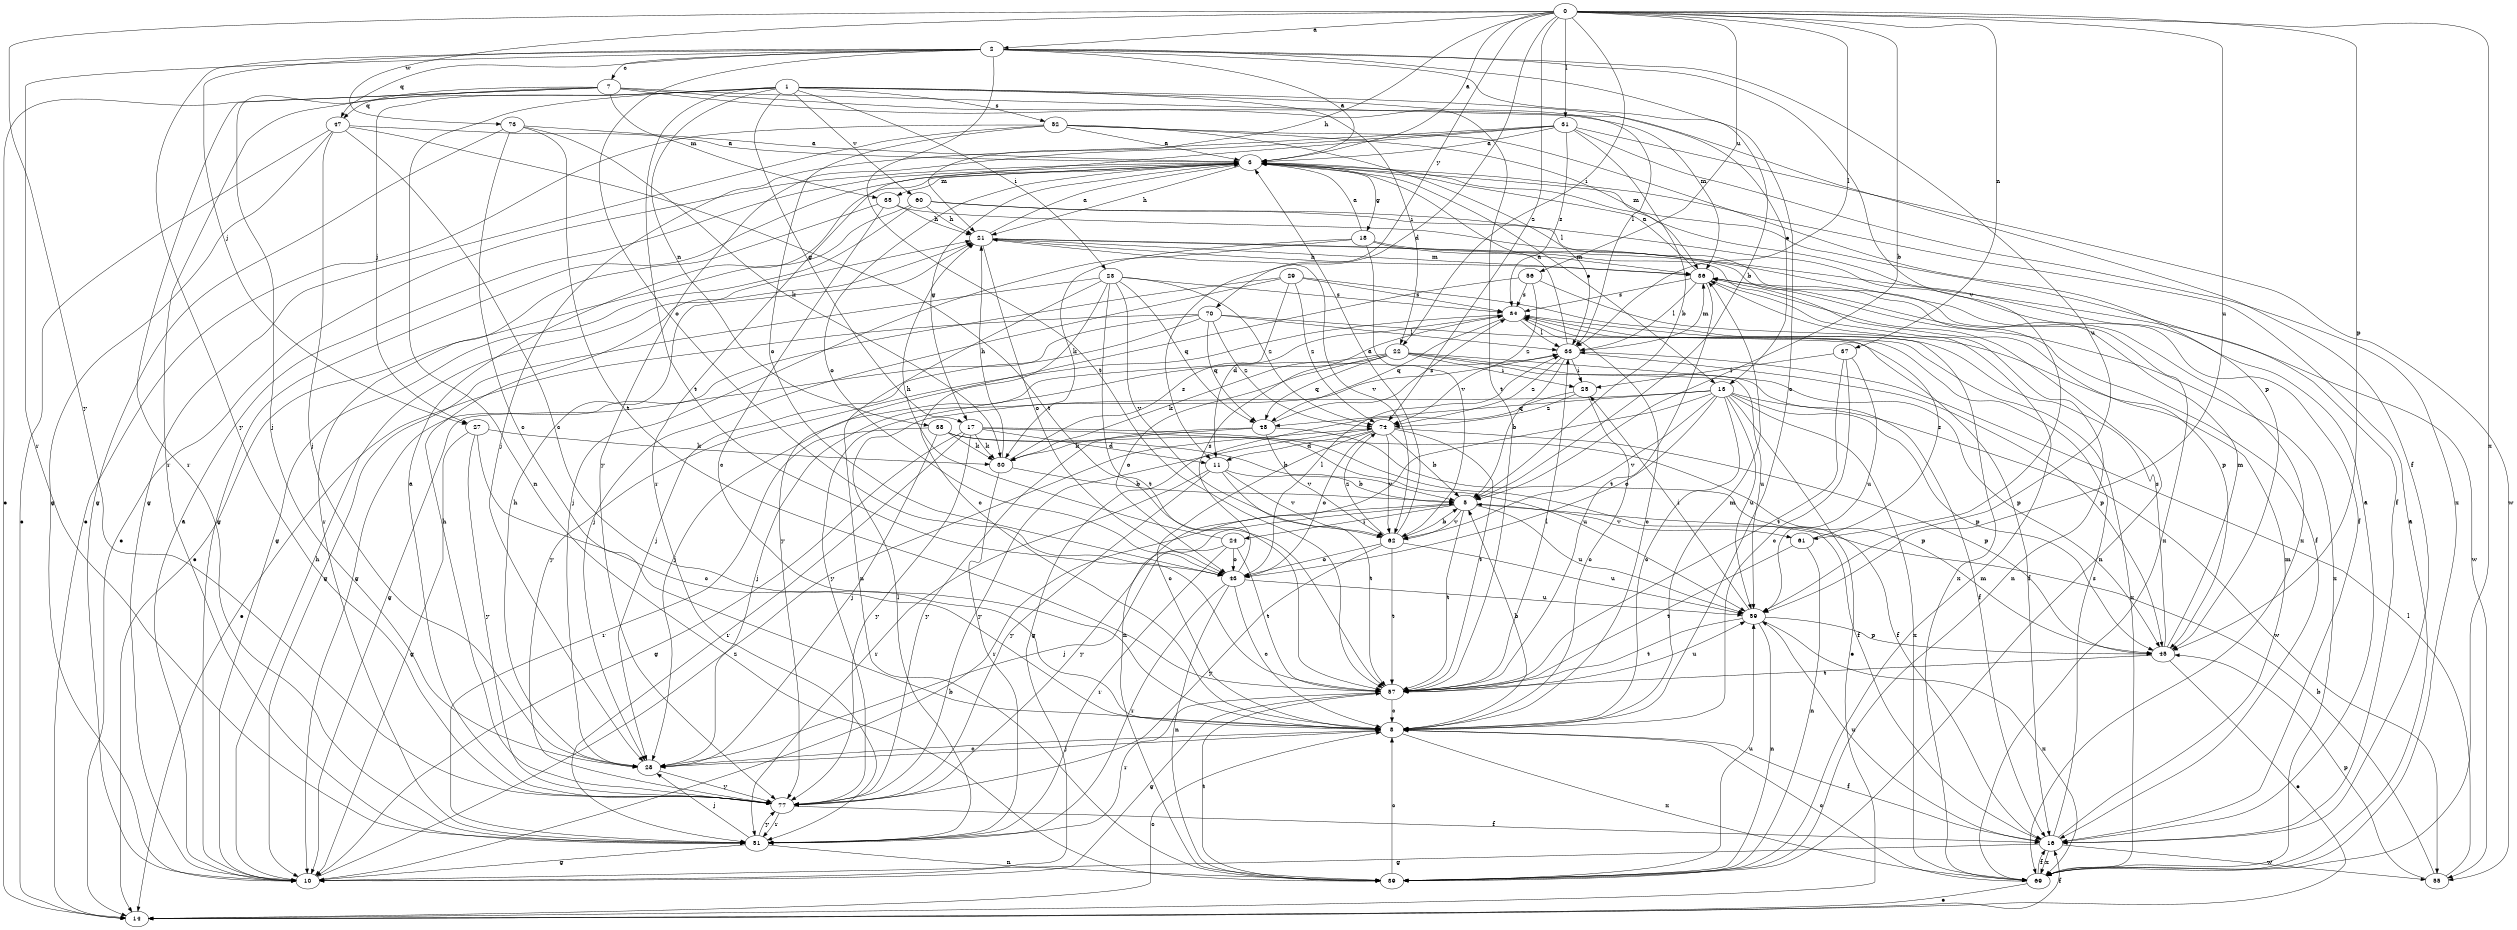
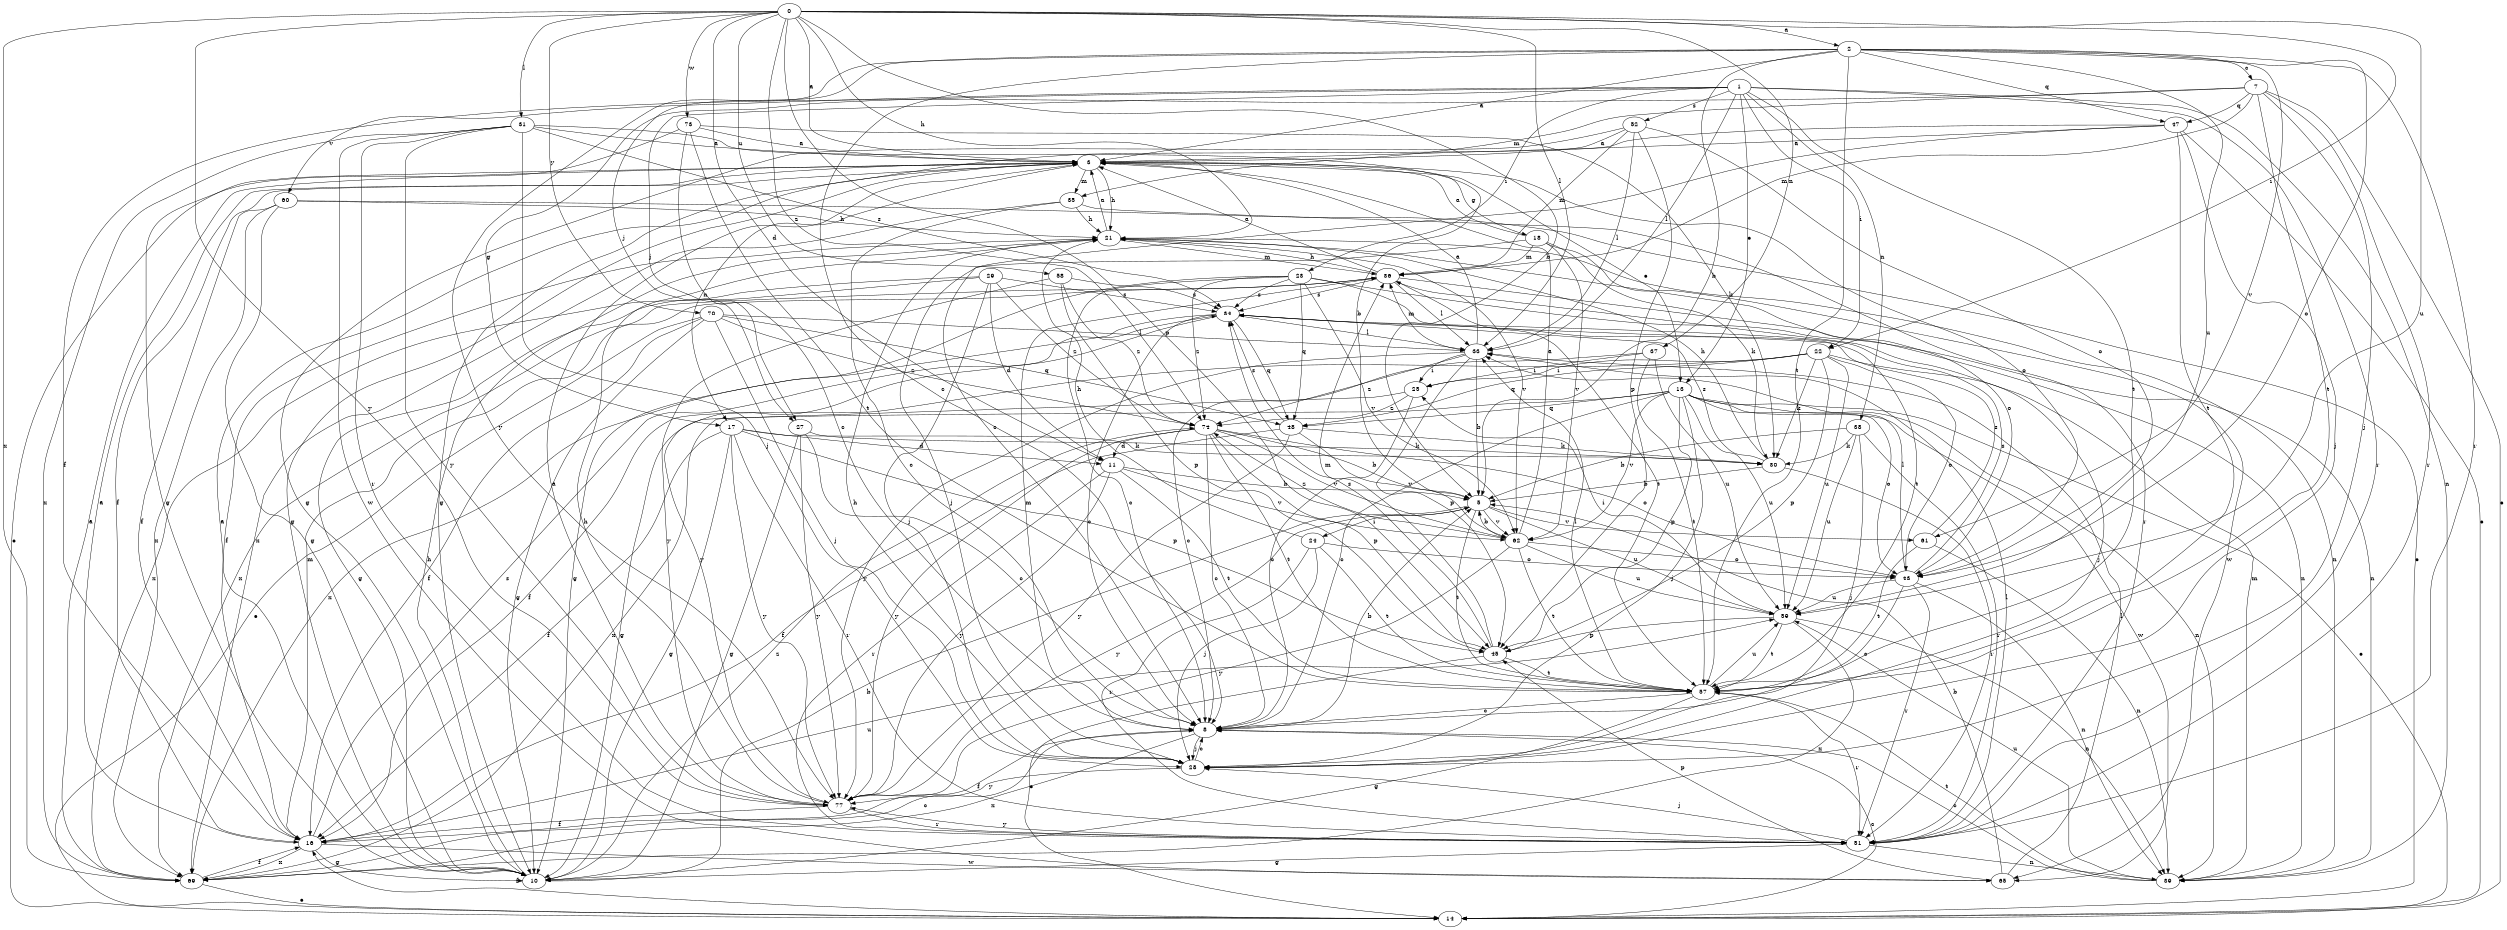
node "56": label "56" -> "58"
edge "52" -> "14": removed, label "e"
edge "3" -> "17": label "g" -> "n"
node "55": label "55" -> "65"
